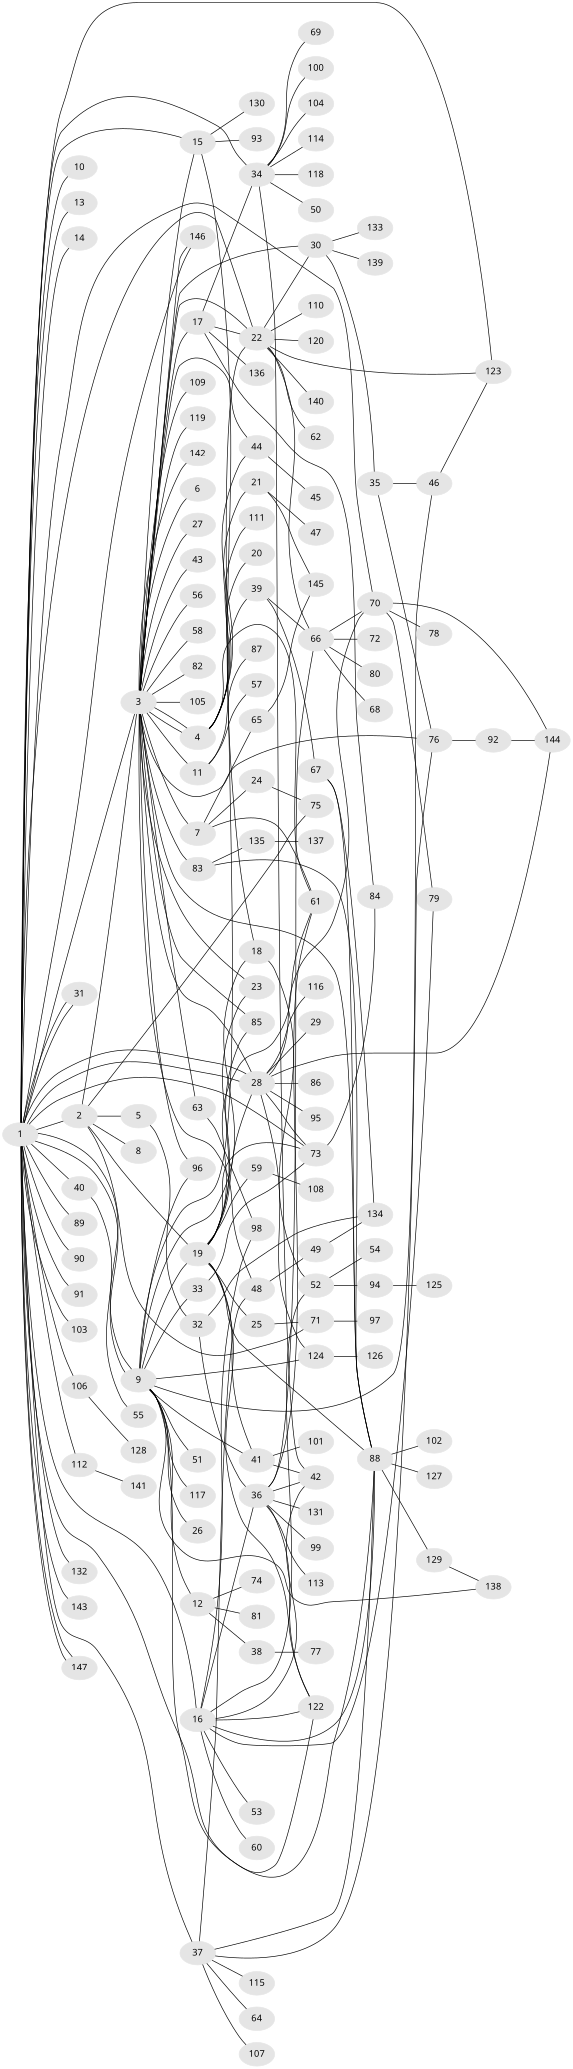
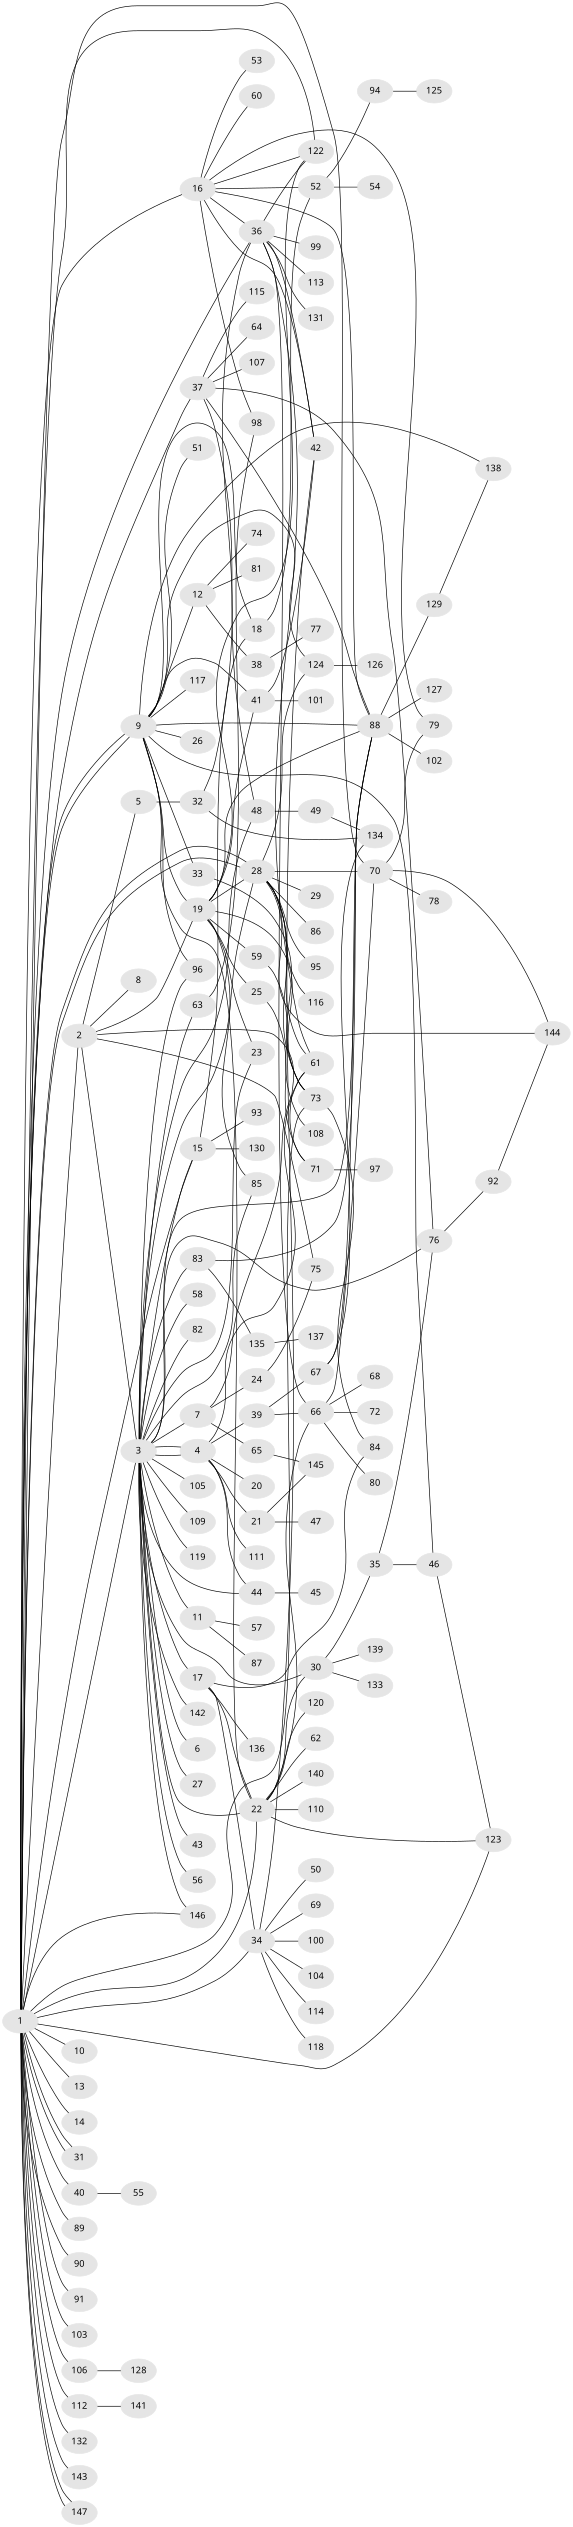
edge "36" -- "1": added
edge "61" -- "19": now "61" -- "28"
